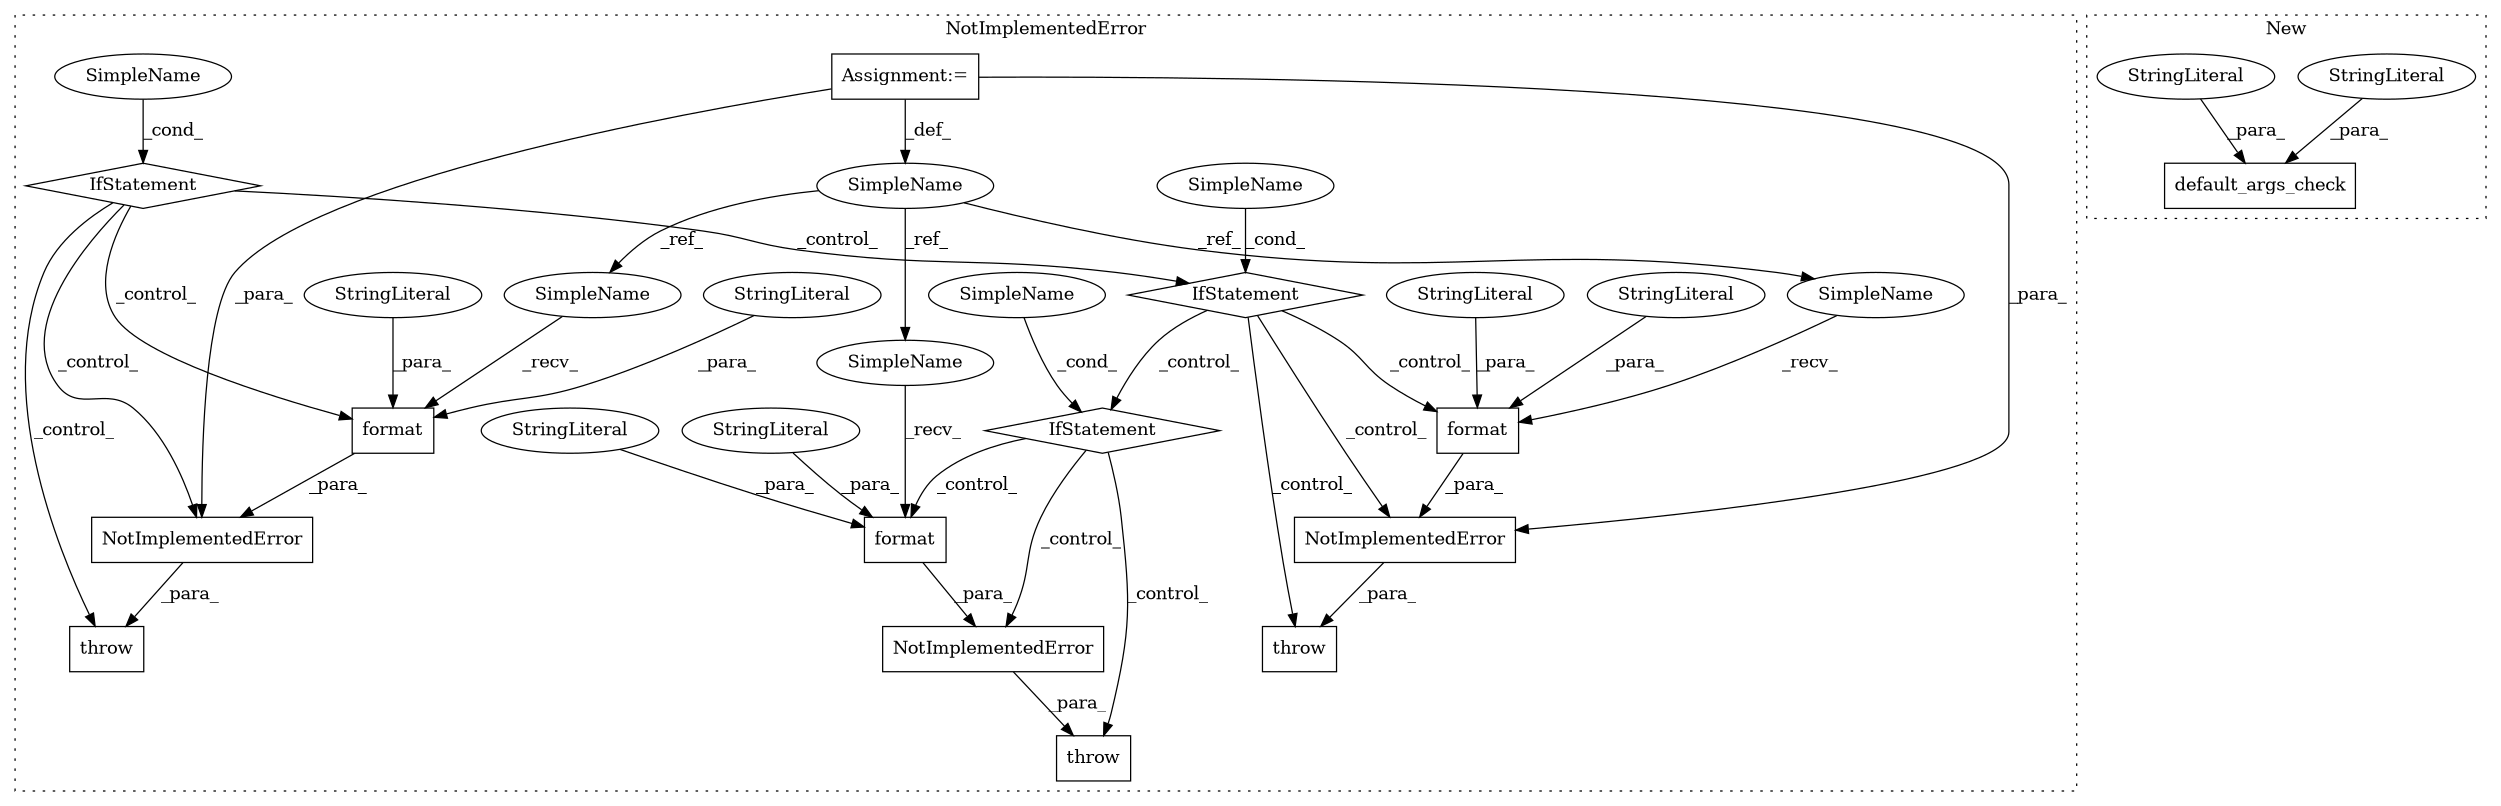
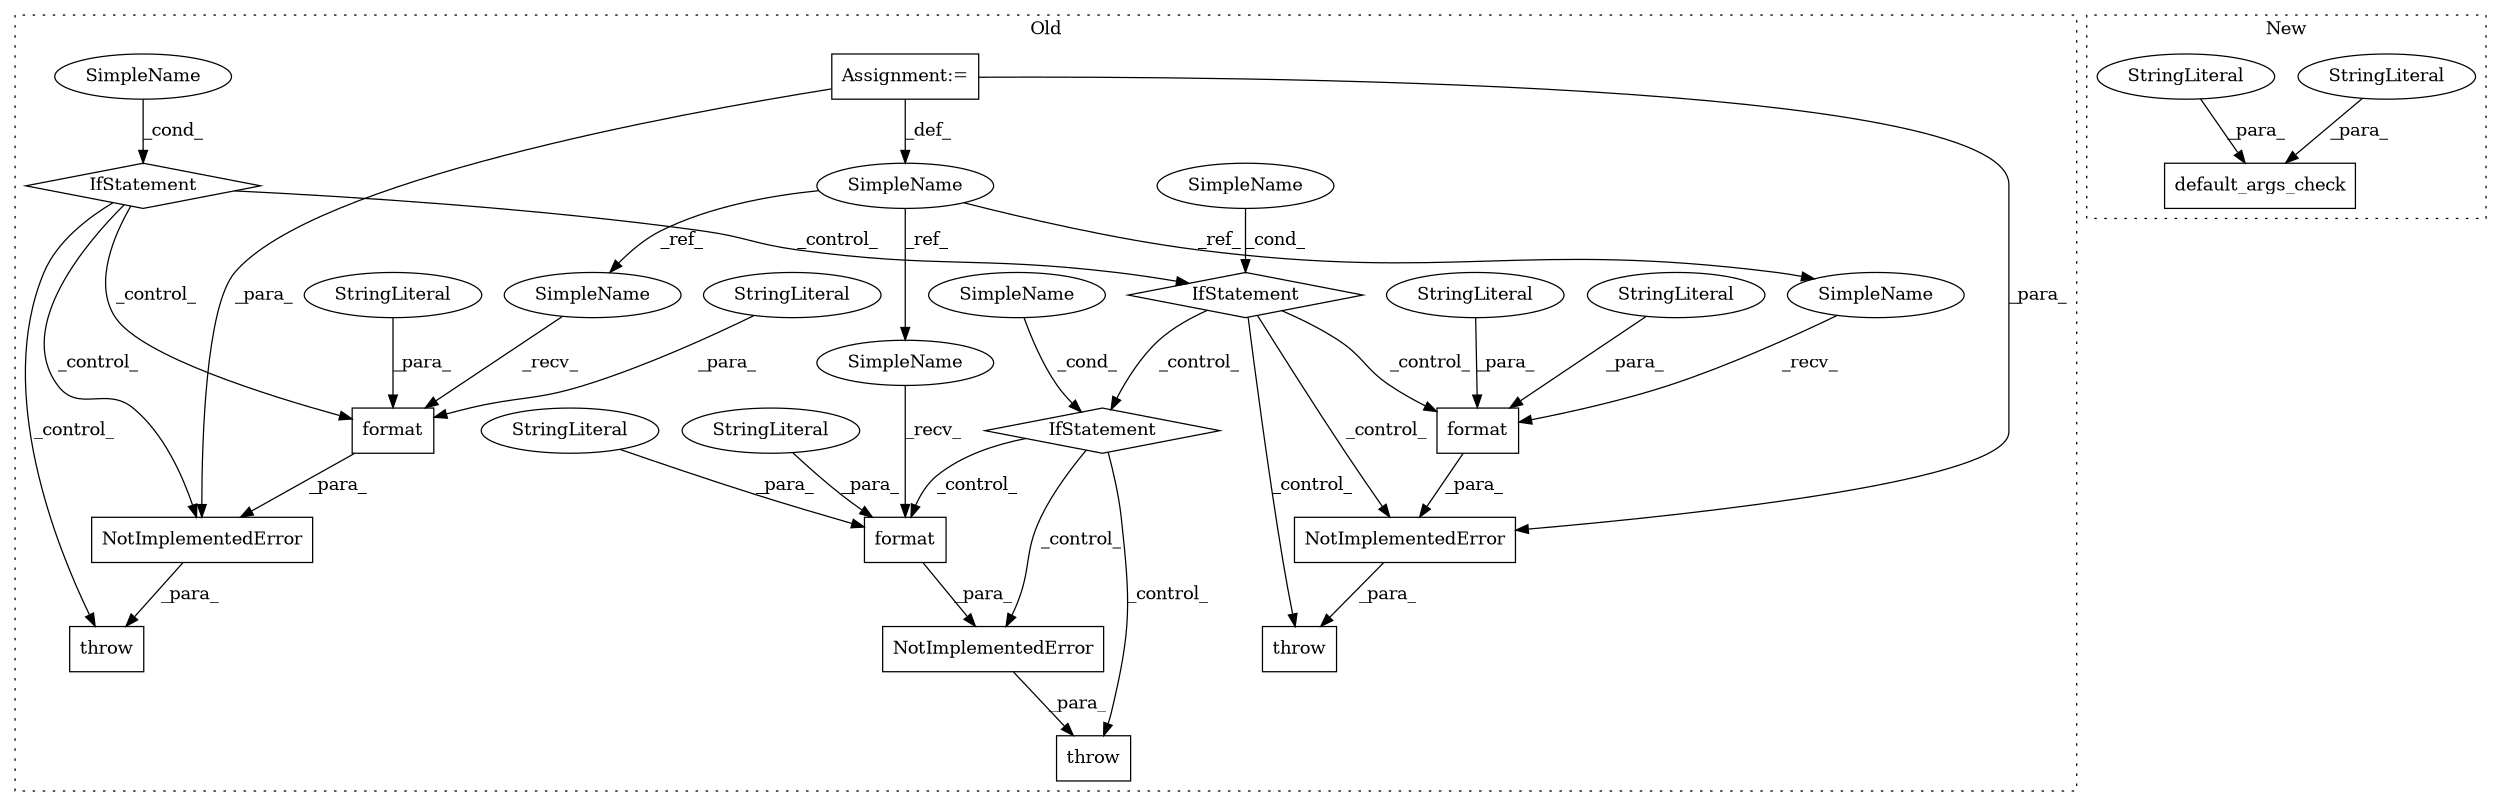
cluster "NotImplementedError": label "NotImplementedError" -> "Old"
